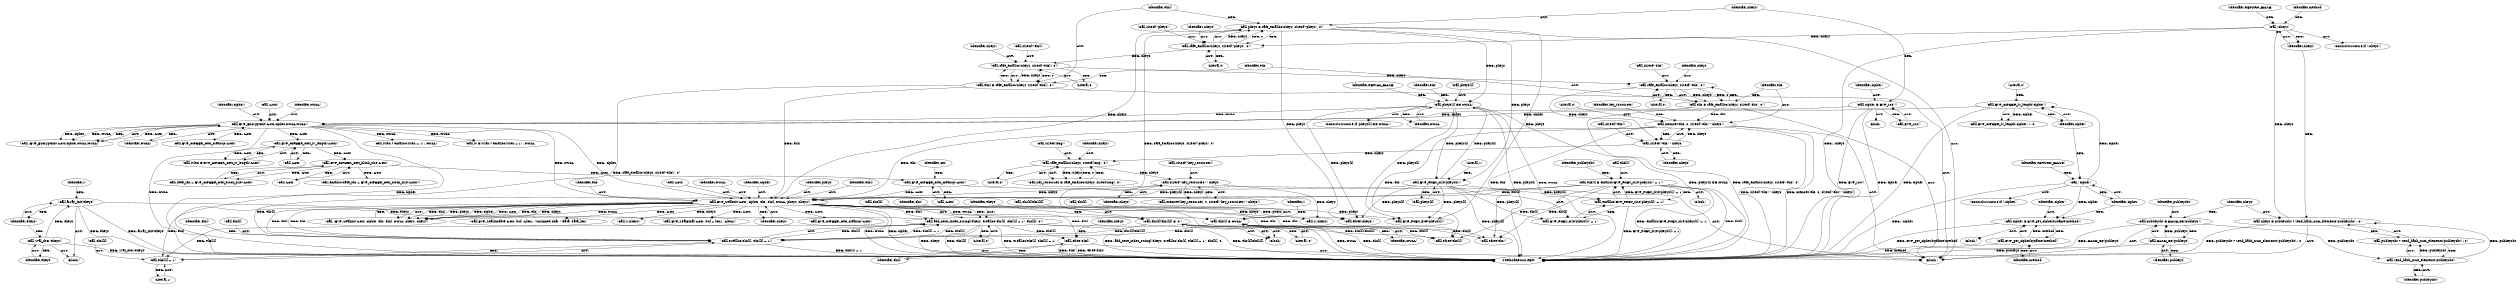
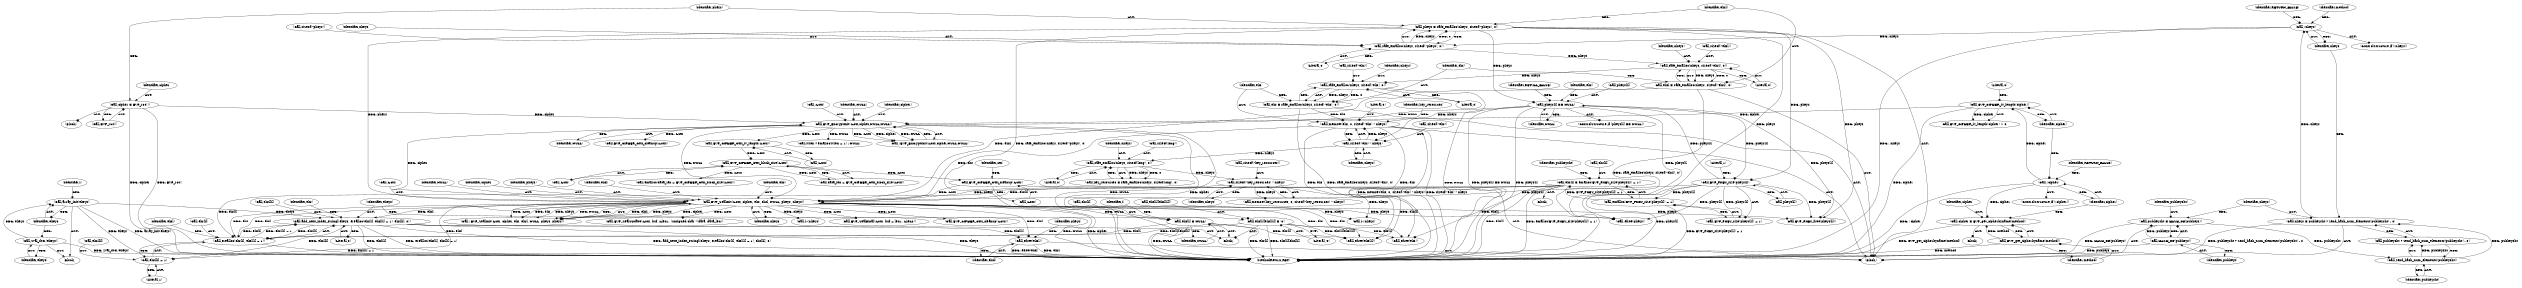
node "(Call,iv = ivlen ? emalloc(ivlen + 1) : NULL)": removed
node "(Call,ivlen = EVP_CIPHER_CTX_iv_length(&ctx))": removed
edge "(Call,eks[i] = NULL)" -> "(Call,efree(eks))": now "(Call,eks[i][eksl[i]] = '0')" -> "(Call,efree(eks))"
edge "(Call,eks[i][eksl[i]] = '0')" -> "(Literal,'0')": label "CFG: " -> "EVP: "
edge "(Call,pubkeysht ? zend_hash_num_elements(pubkeysht) : 0)" -> "(Call,zend_hash_num_elements(pubkeysht))": arrowhead normal -> dot
